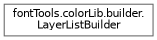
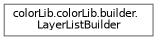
node "fontTools.colorLib.builder. LayerListBuilder": label "fontTools.colorLib.builder. LayerListBuilder" -> "colorLib.colorLib.builder. LayerListBuilder"
